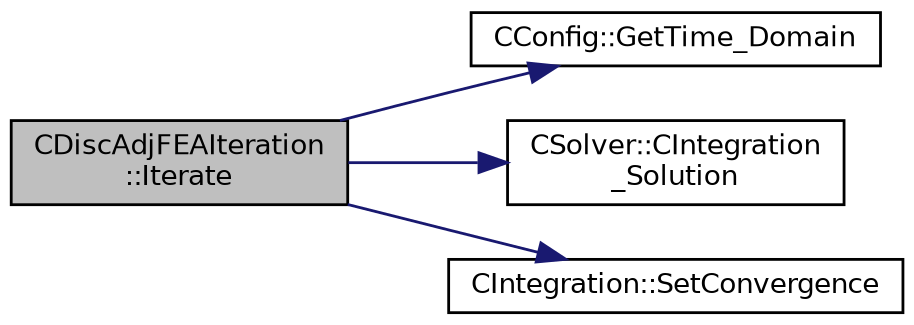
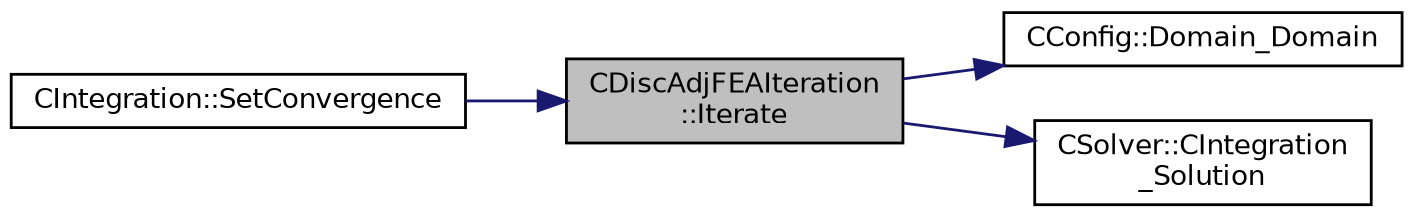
node "CConfig::GetTime_Domain": label "CConfig::GetTime_Domain" -> "CConfig::Domain_Domain"
edge "CDiscAdjFEAIteration ::Iterate" -> "CIntegration::SetConvergence": reversed
